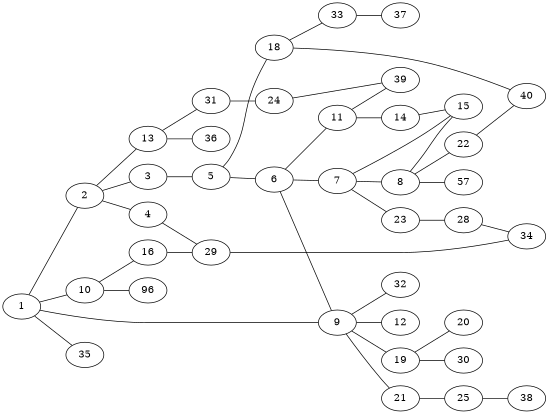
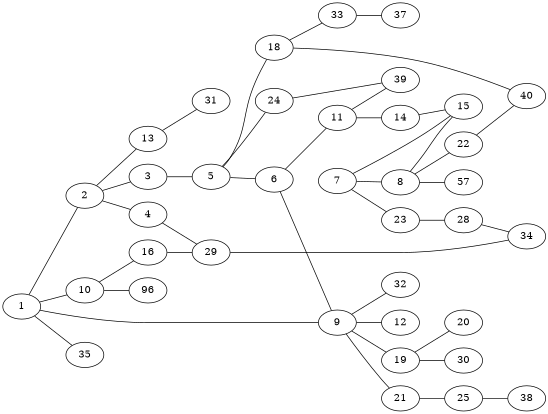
edge "31" -- "24": now "5" -- "24"
node "36": removed
edge "6" -- "7": removed
